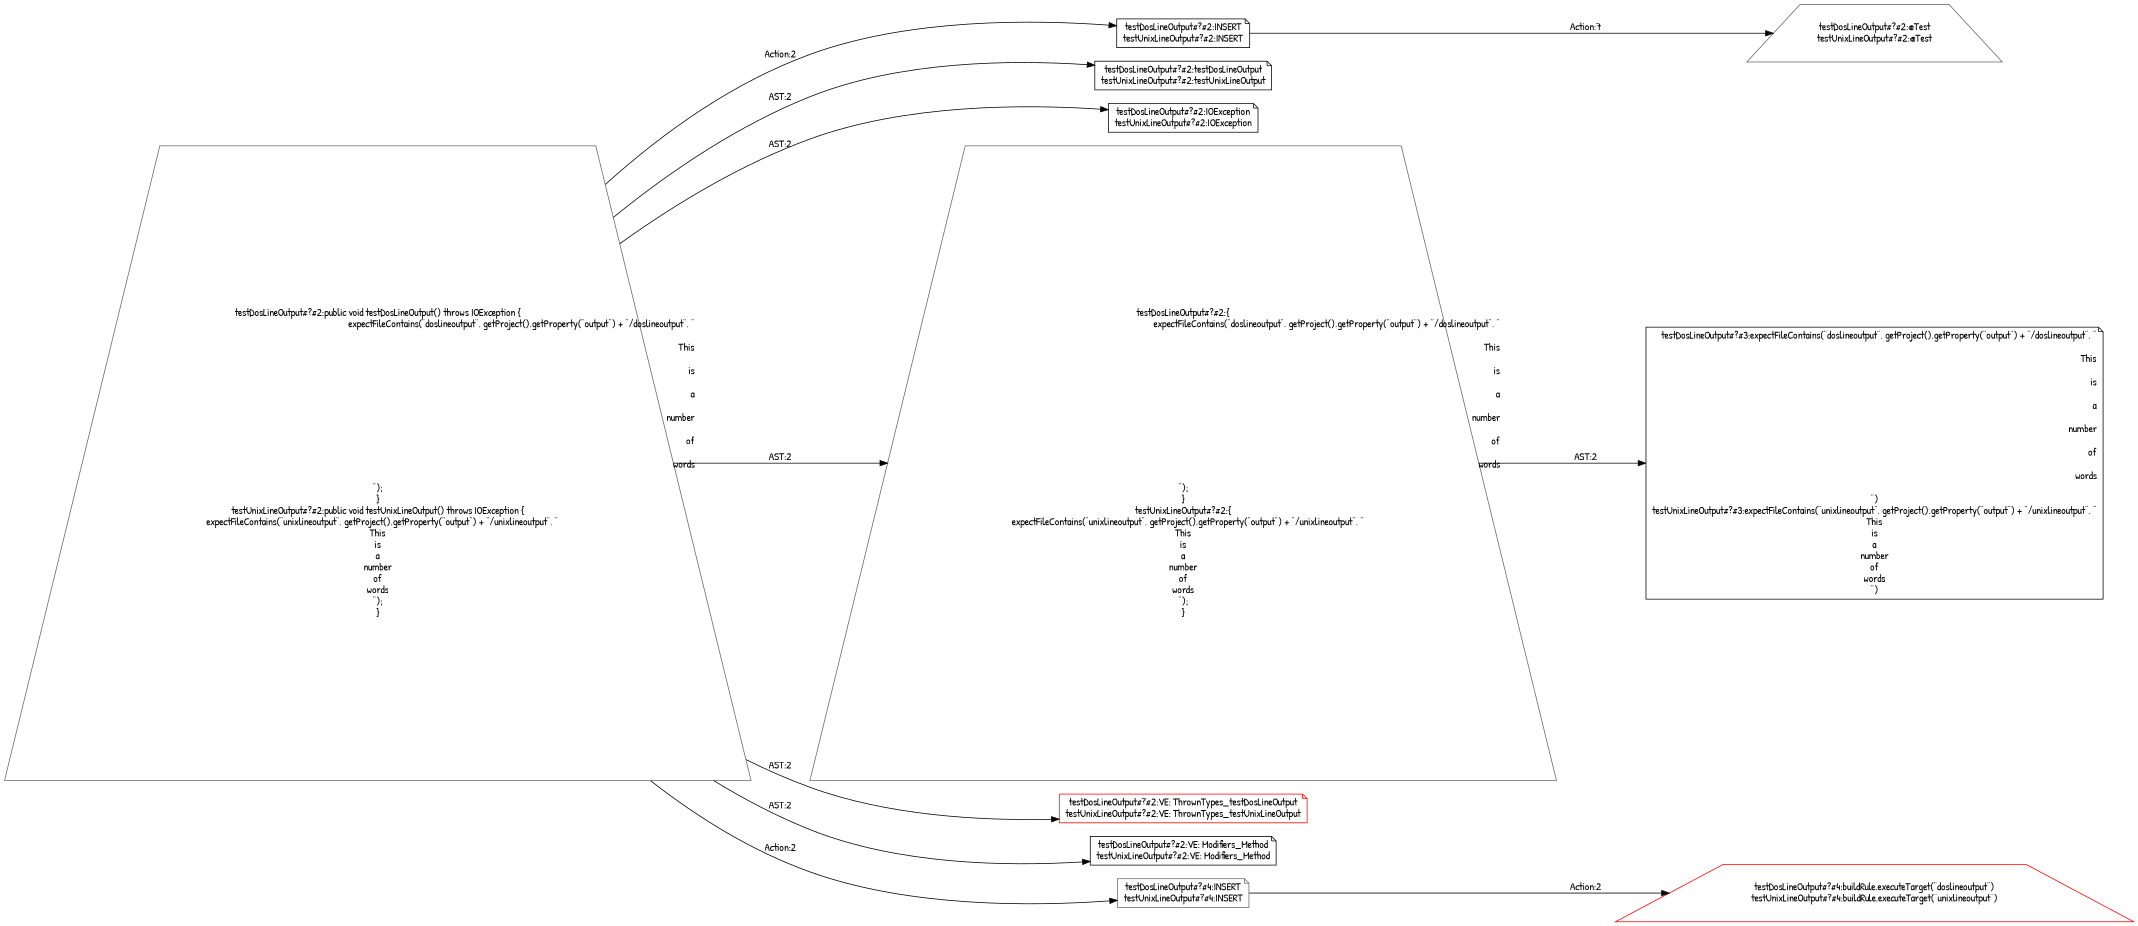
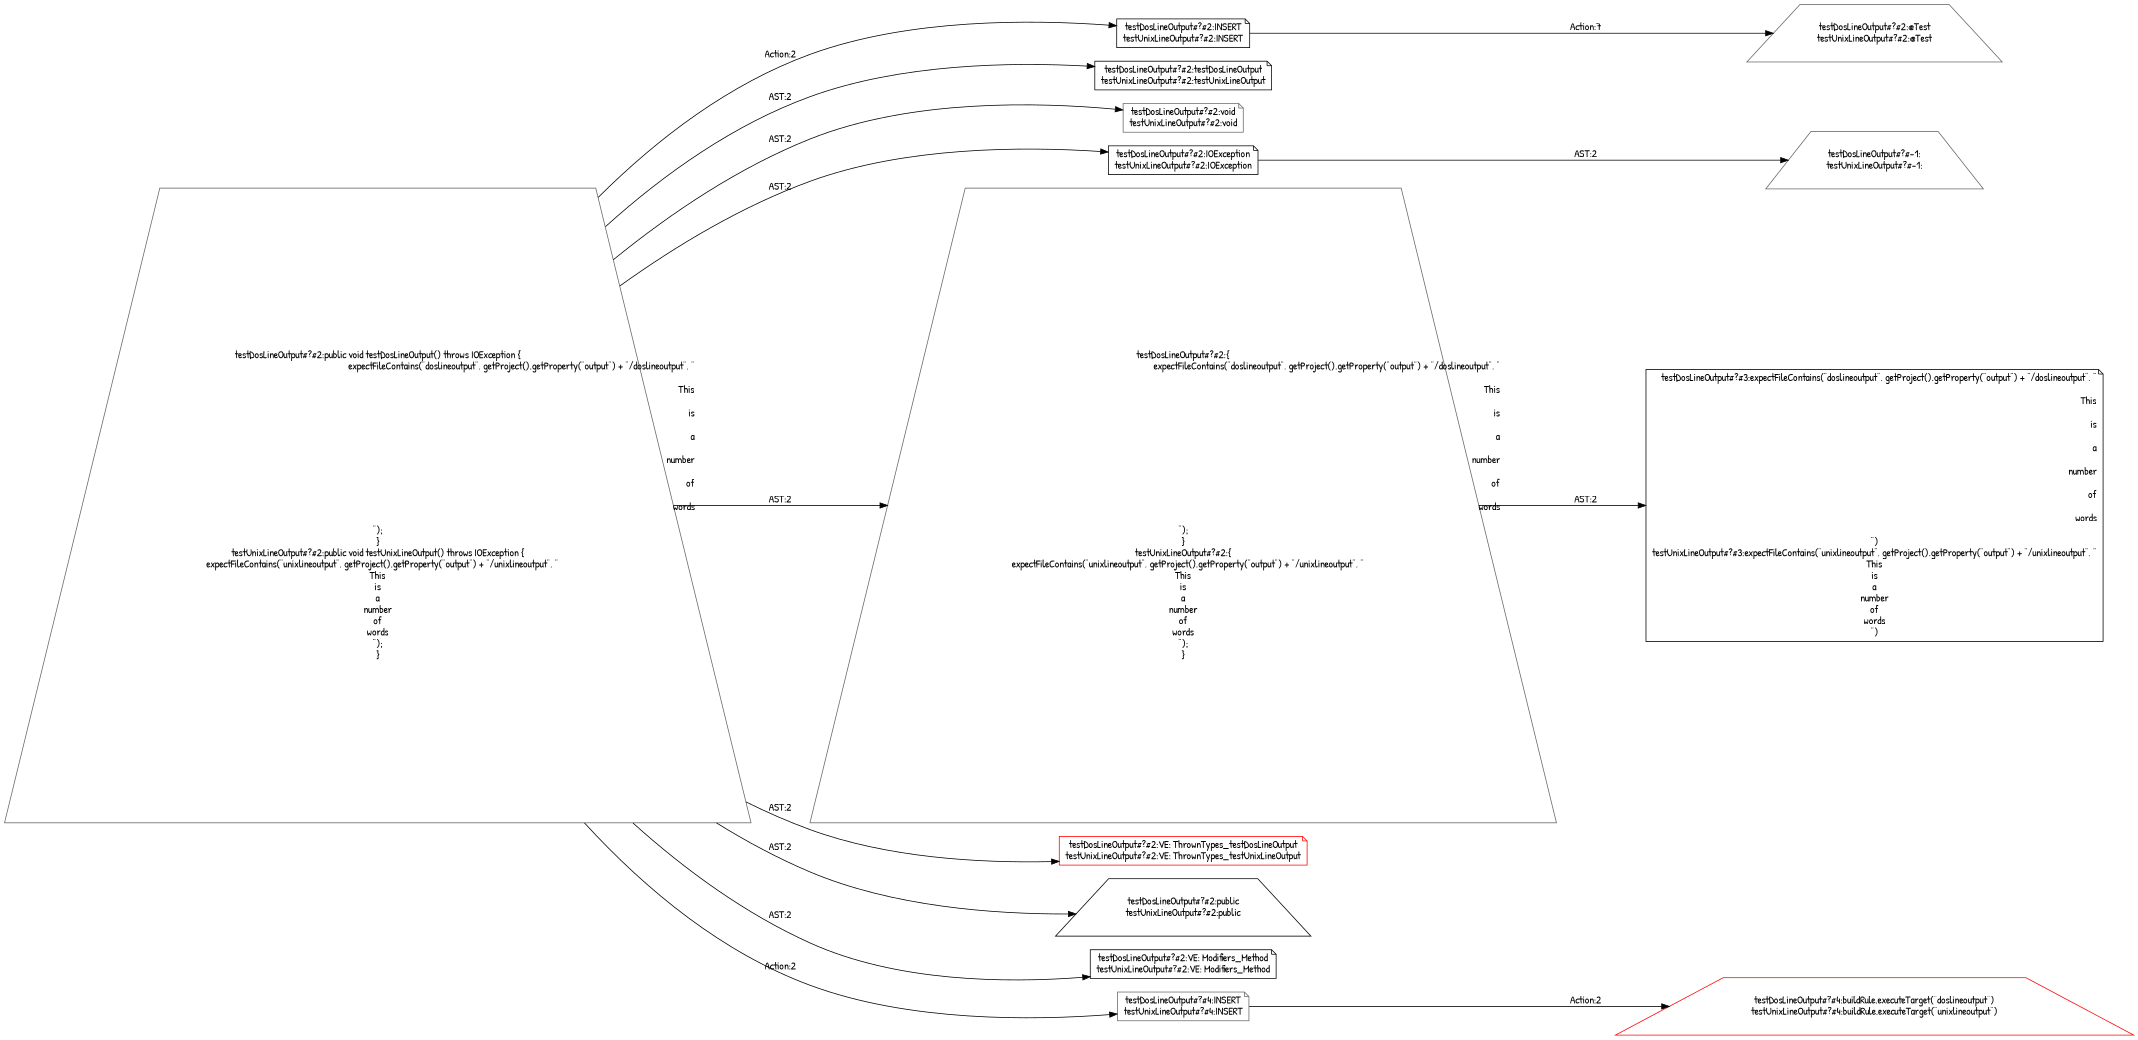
node "testDosLineOutput#?#2:void testUnixLineOutput#?#2:void": added
node "testDosLineOutput#?#-1: testUnixLineOutput#?#-1:": added
node "testDosLineOutput#?#2:public testUnixLineOutput#?#2:public": added
